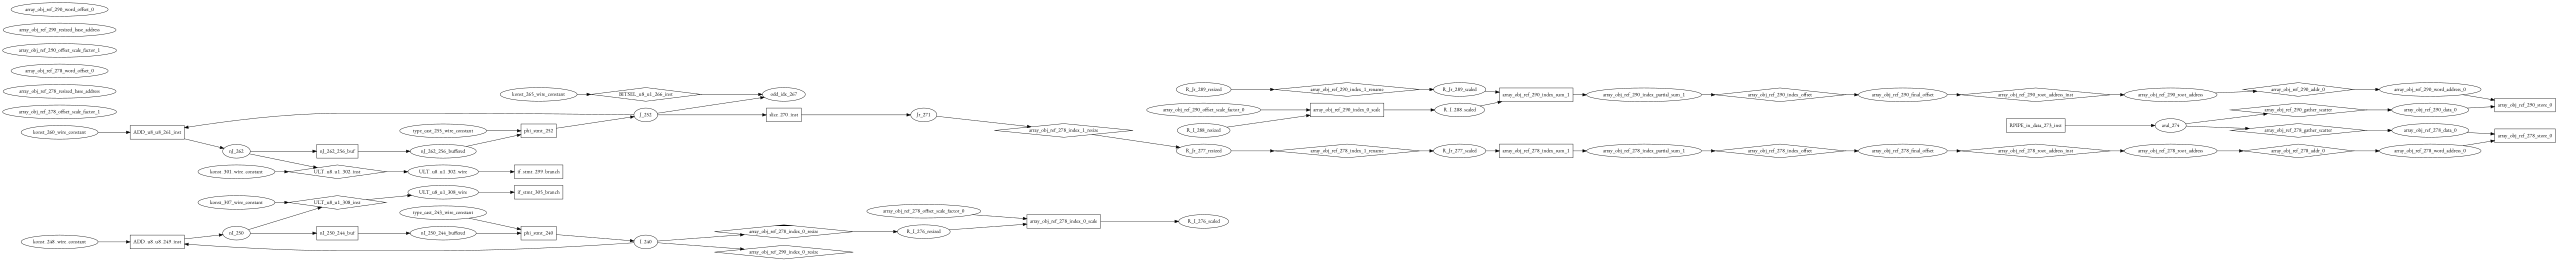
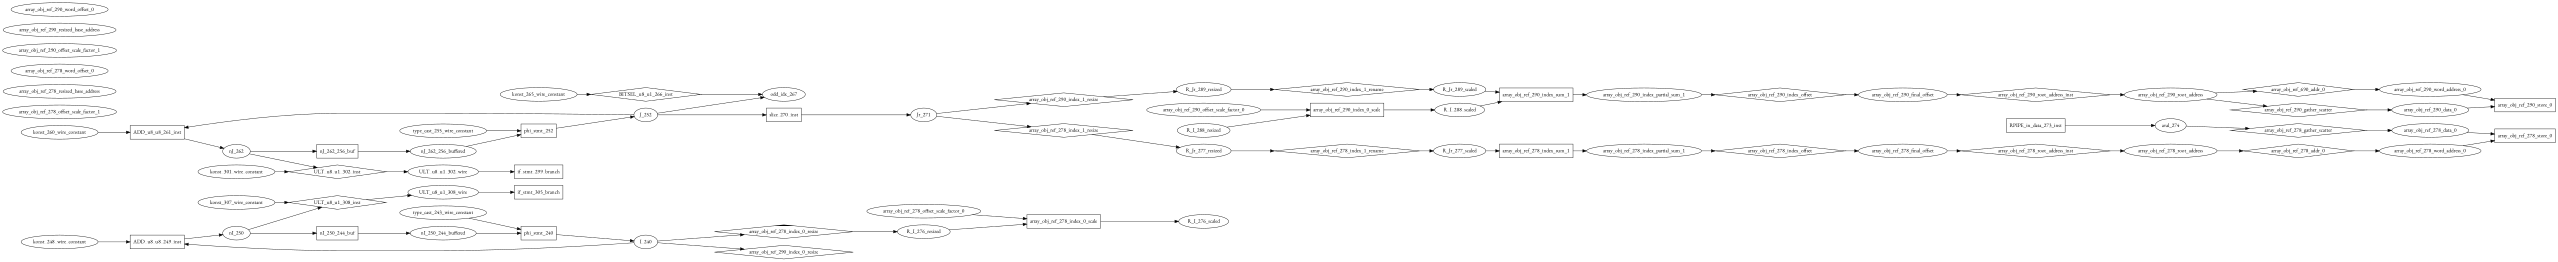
node "array_obj_ref_290_addr_0": label "array_obj_ref_290_addr_0" -> "array_obj_ref_690_addr_0"
node "array_obj_ref_290_index_1_resize": added
edge "aval_274" -> "array_obj_ref_290_gather_scatter": now "array_obj_ref_290_root_address" -> "array_obj_ref_290_gather_scatter"
